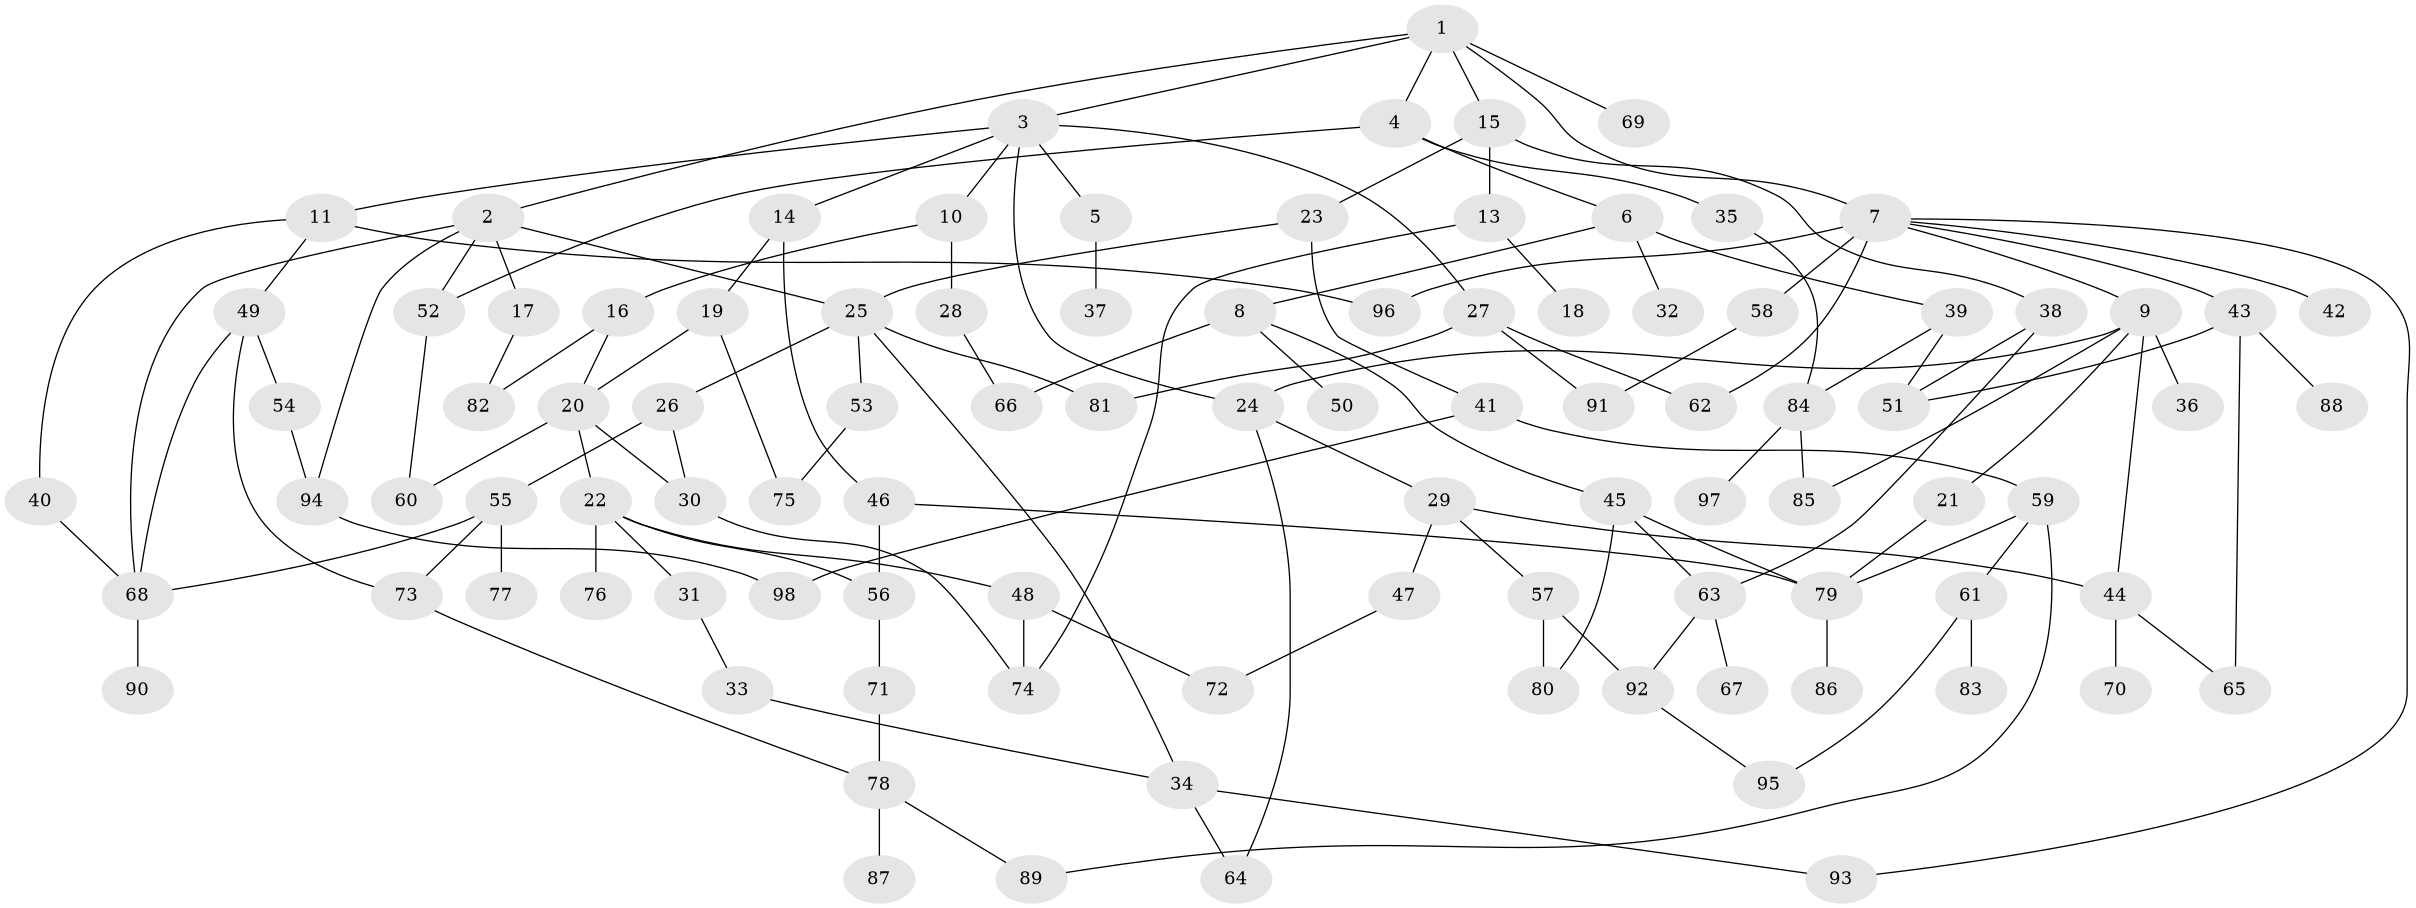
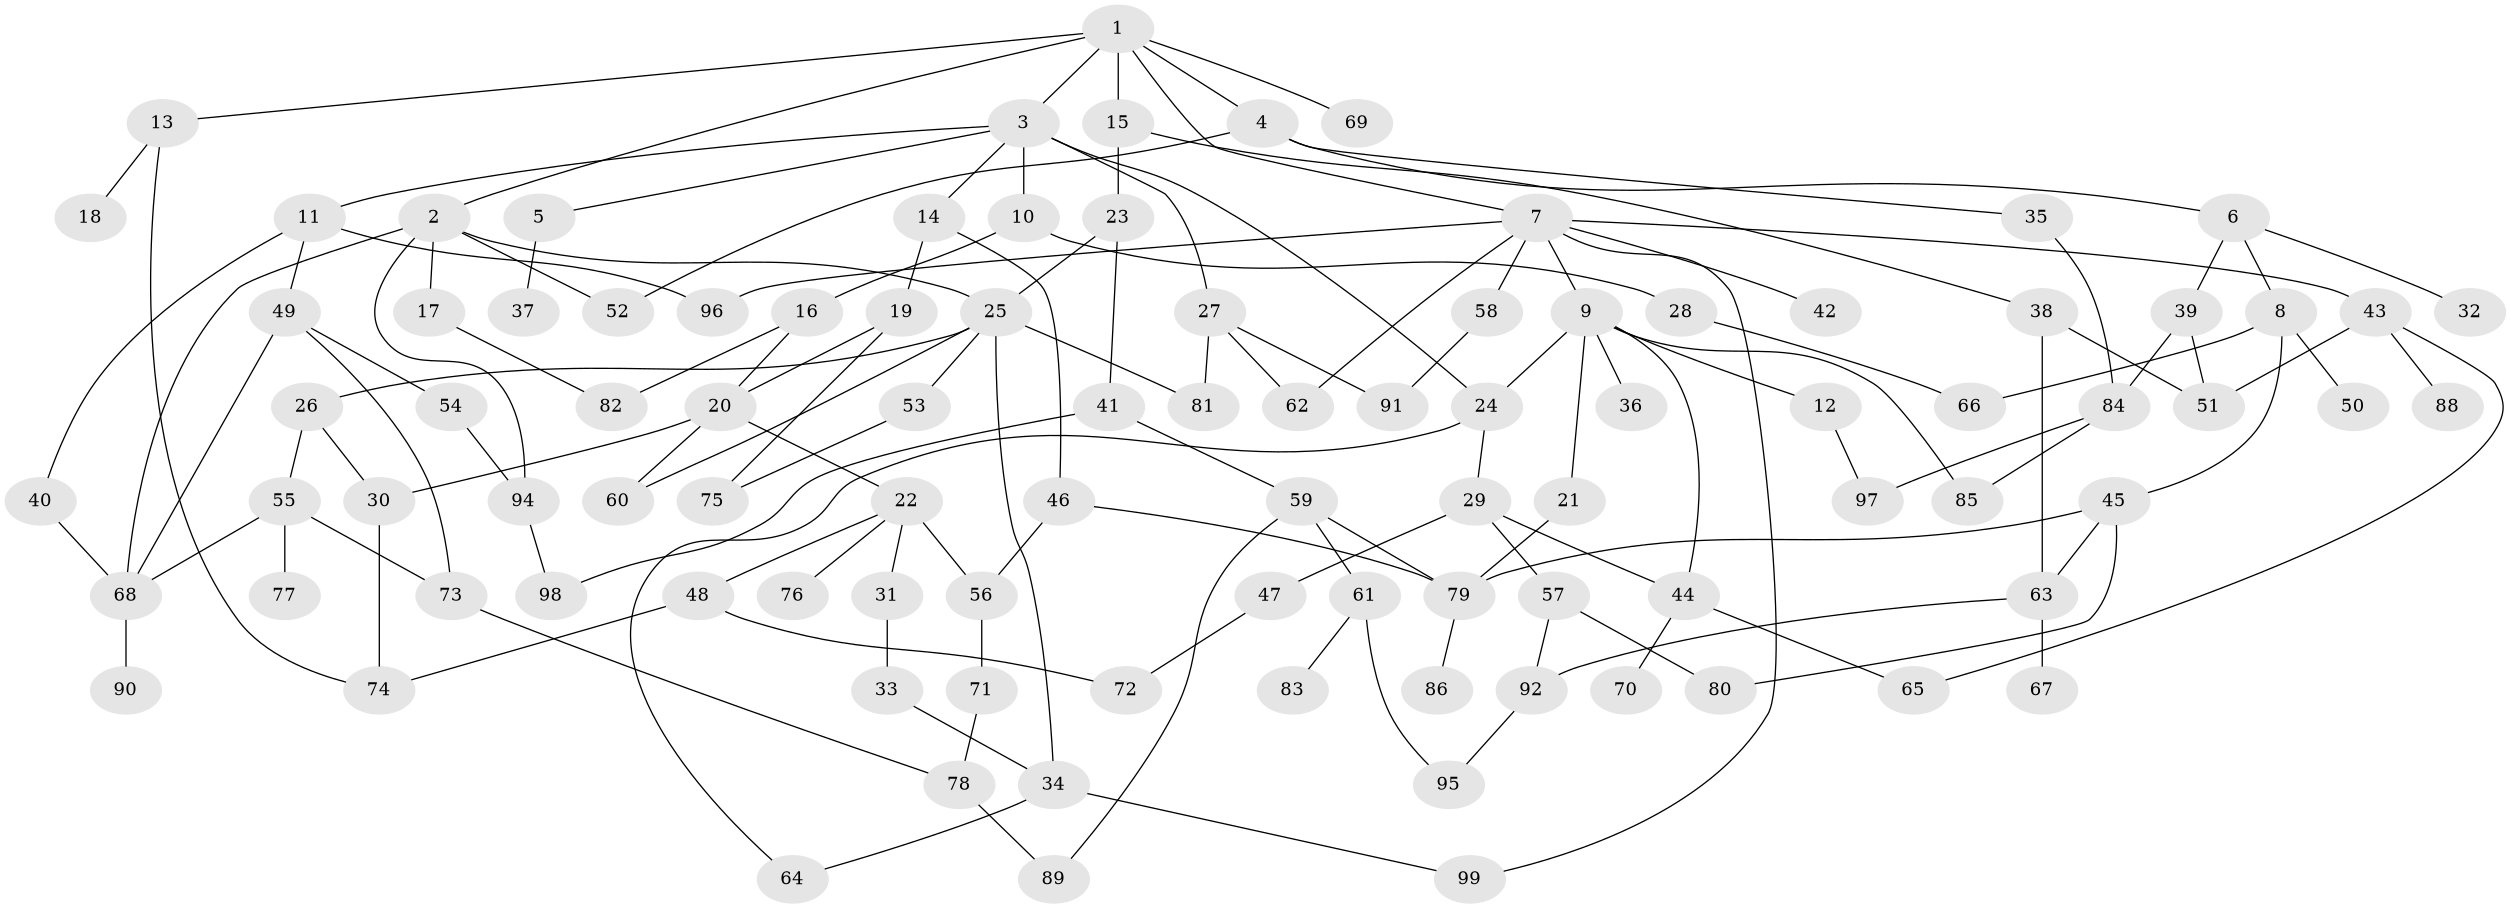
edge "15" -- "13": now "1" -- "13"
edge "52" -- "60": now "25" -- "60"
node "12": added
node "87": removed
node "93": label "93" -> "99"
